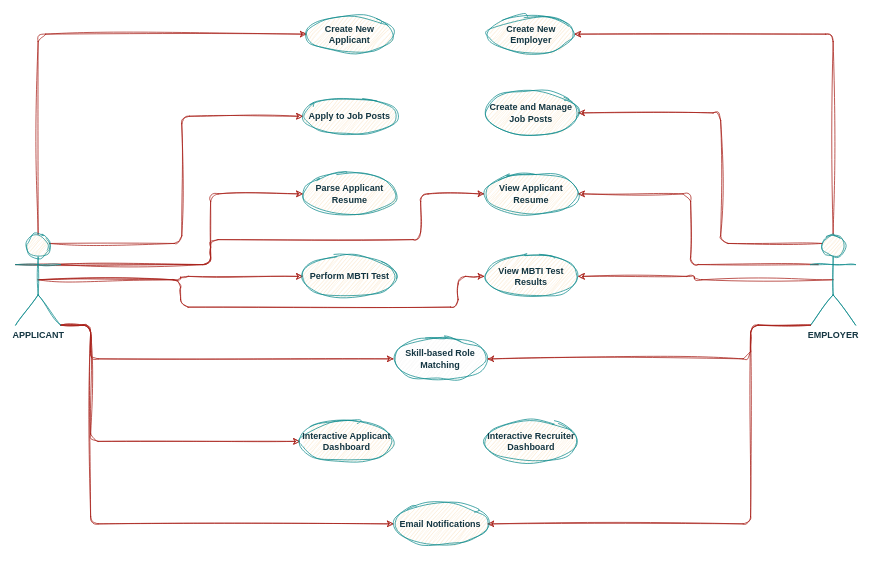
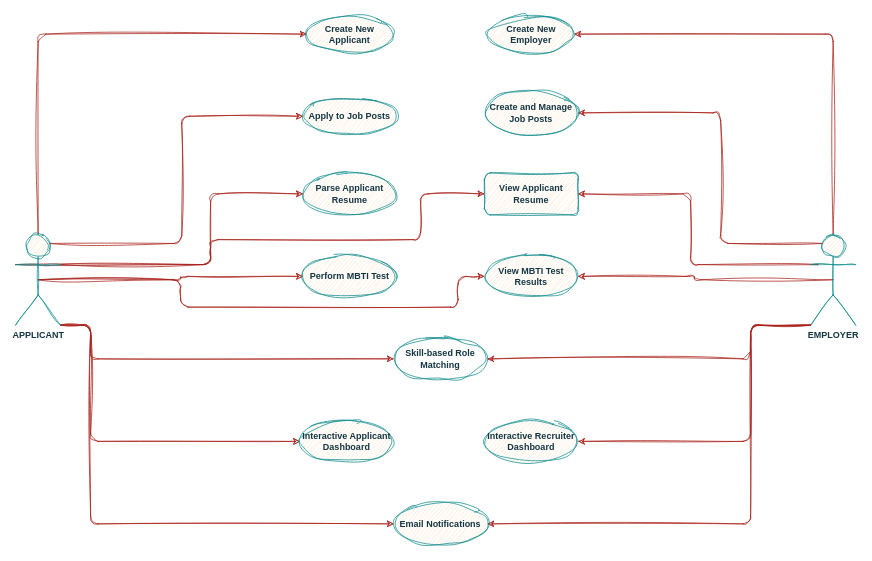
node "View Applicant Resume": shape ellipse -> rounded rectangle
edge "EMPLOYER" -> "Interactive Recruiter Dashboard": added
